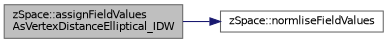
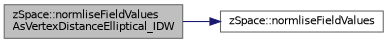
node "zSpace::assignFieldValues AsVertexDistanceElliptical_IDW": label "zSpace::assignFieldValues AsVertexDistanceElliptical_IDW" -> "zSpace::normliseFieldValues AsVertexDistanceElliptical_IDW"
